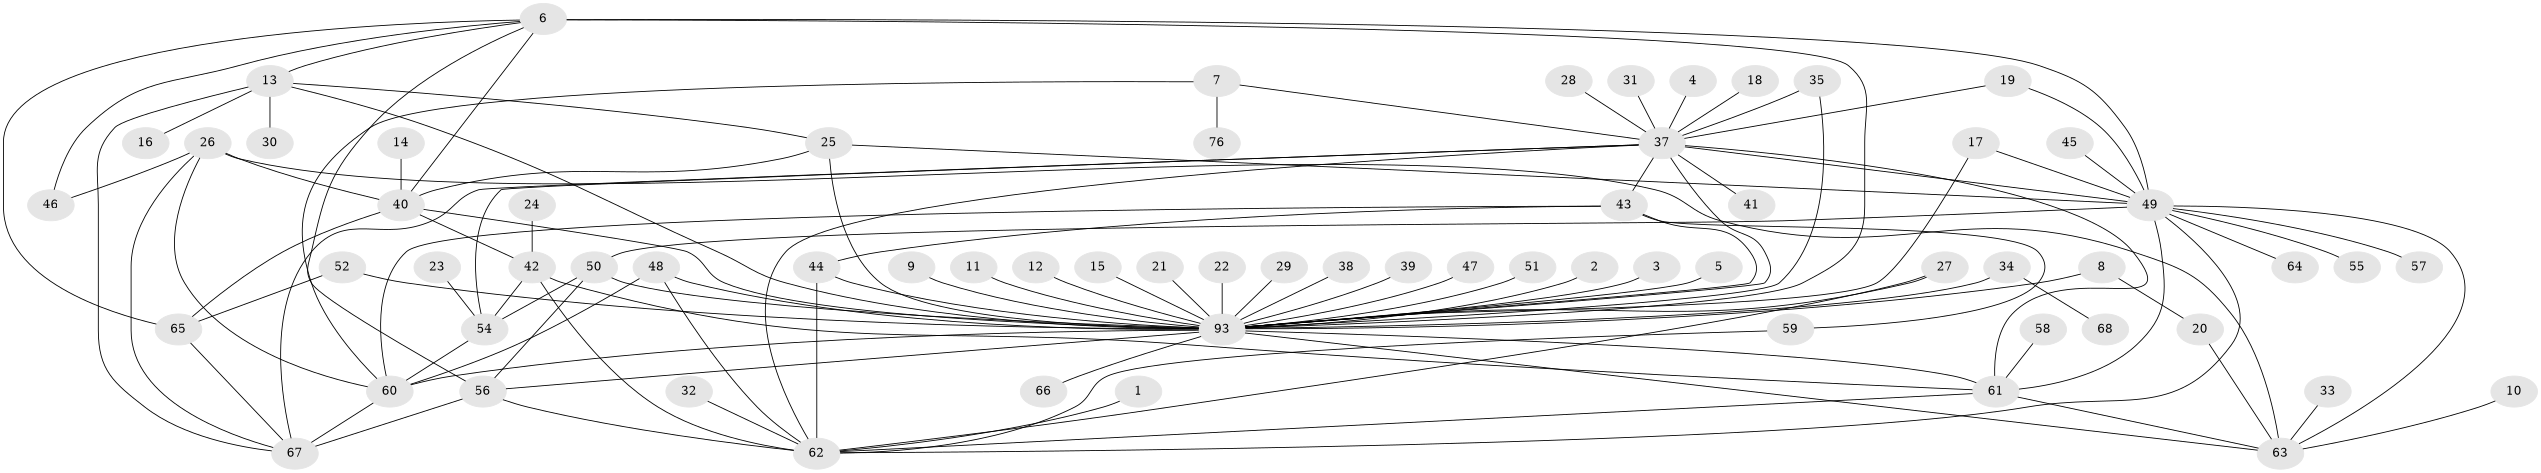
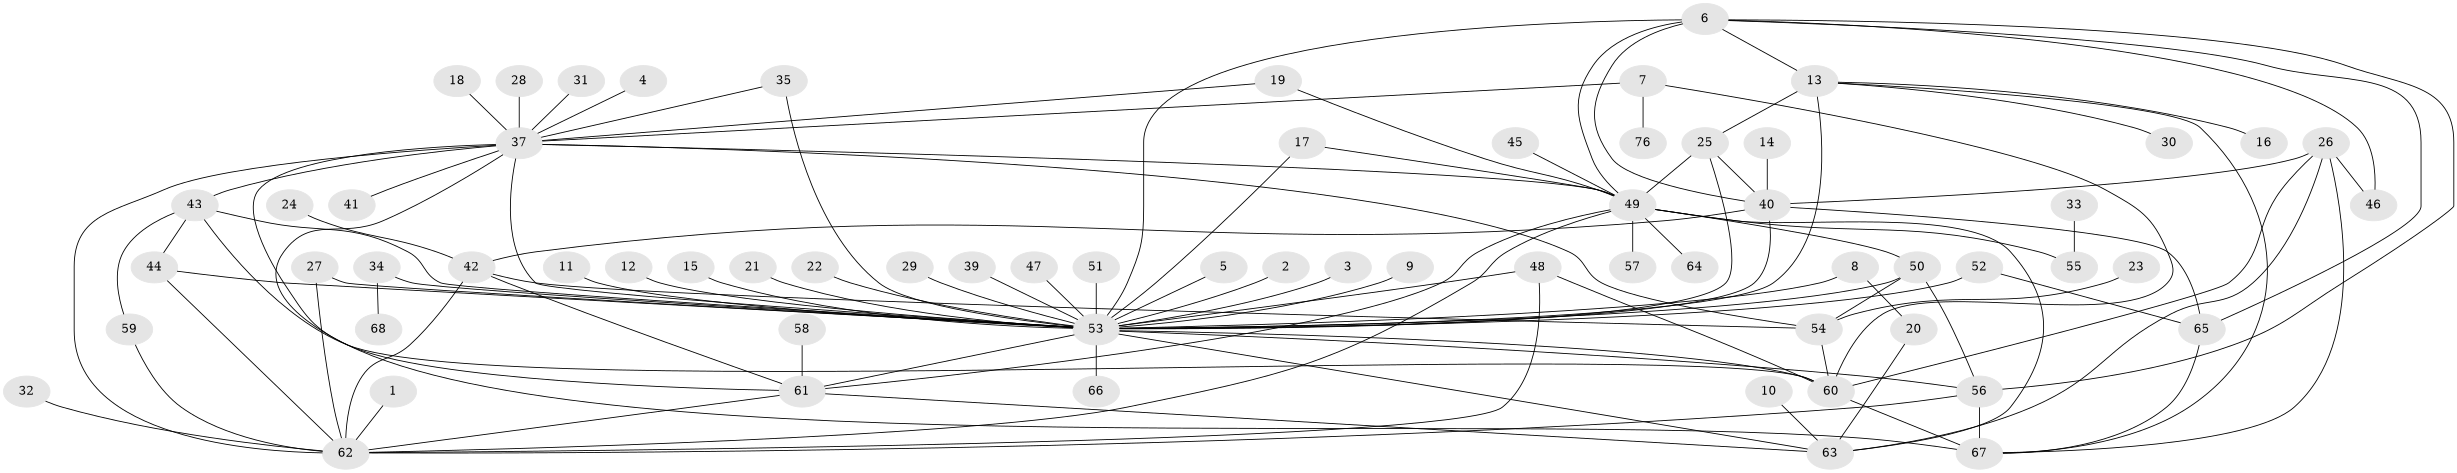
node "38": removed
node "93": label "93" -> "53"
edge "33" -- "63": now "33" -- "55"
